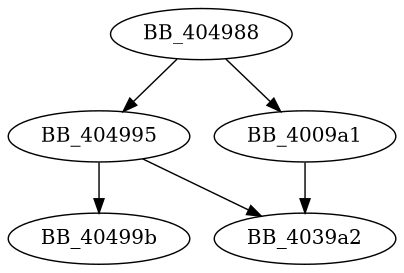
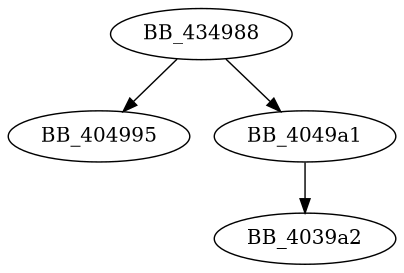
node "BB_404988": label "BB_404988" -> "BB_434988"
node "BB_4009a1": label "BB_4009a1" -> "BB_4049a1"
edge "BB_404995" -> "BB_4039a2": removed
node "BB_40499b": removed
